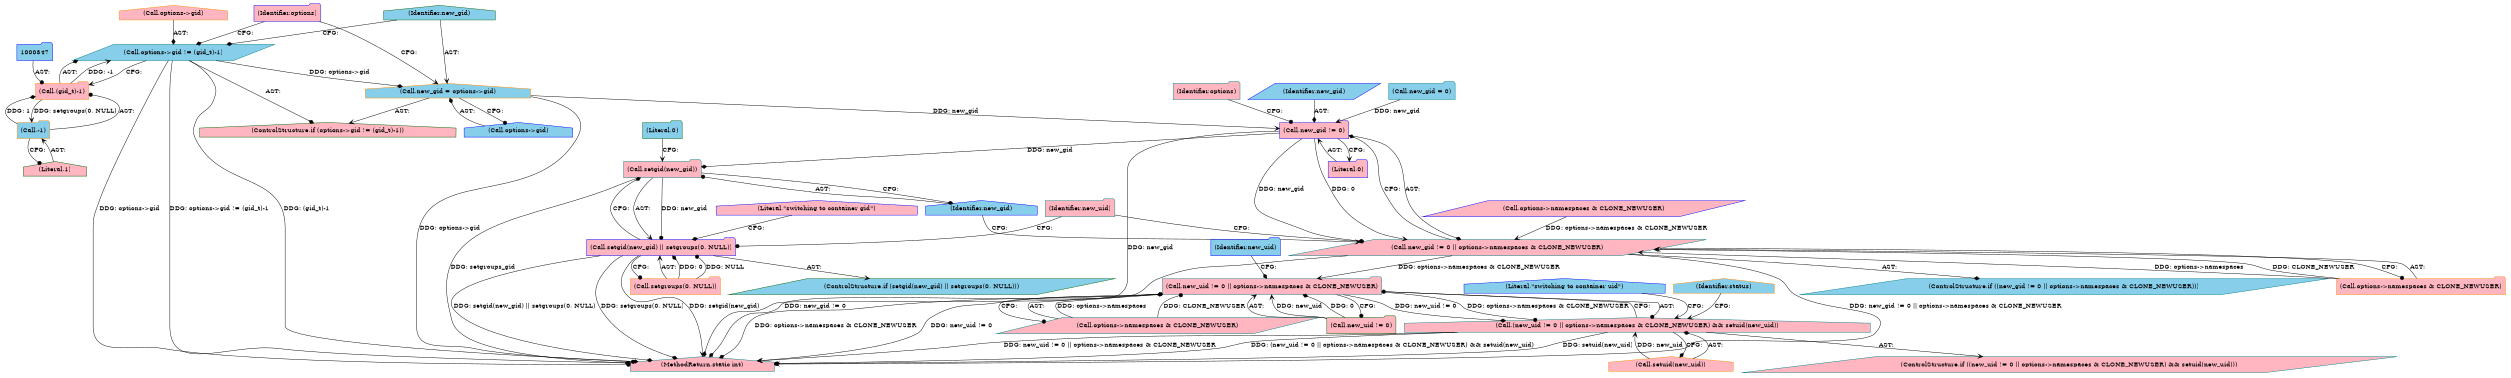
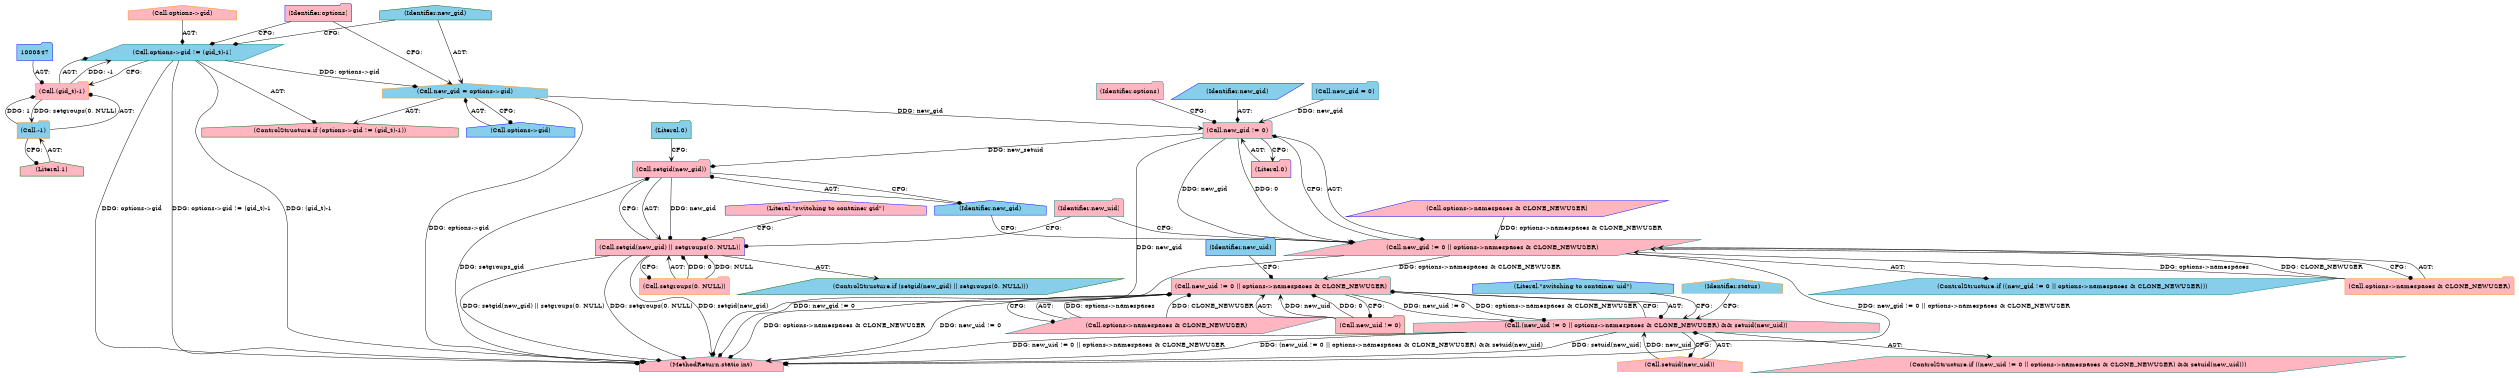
node "(Call,new_gid != 0)": color blue -> teal
edge "(Call,new_gid != 0)" -> "(Call,setgid(new_gid))": label "DDG: new_gid" -> "DDG: new_setuid"
